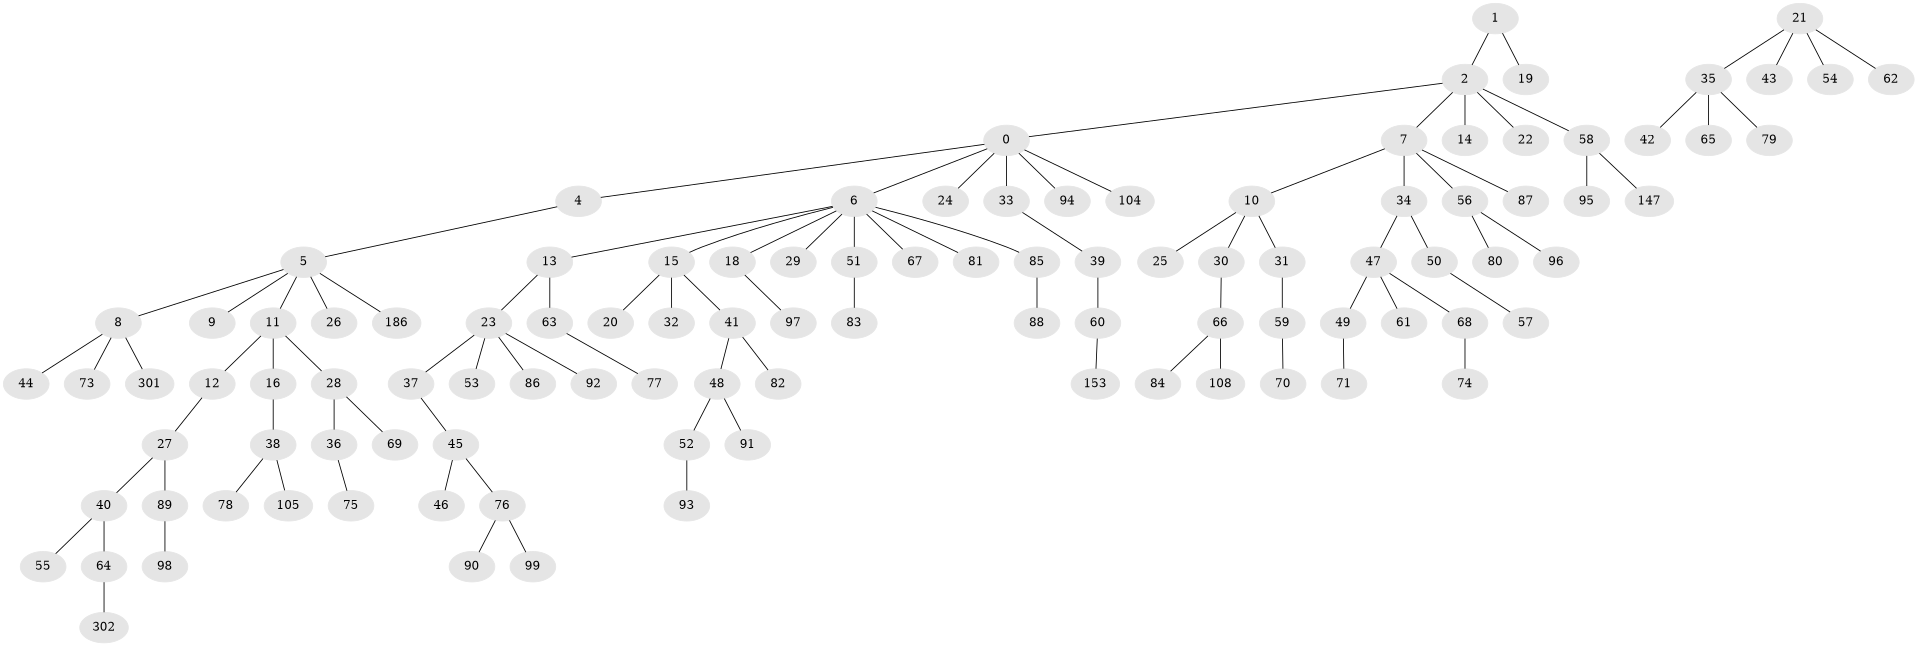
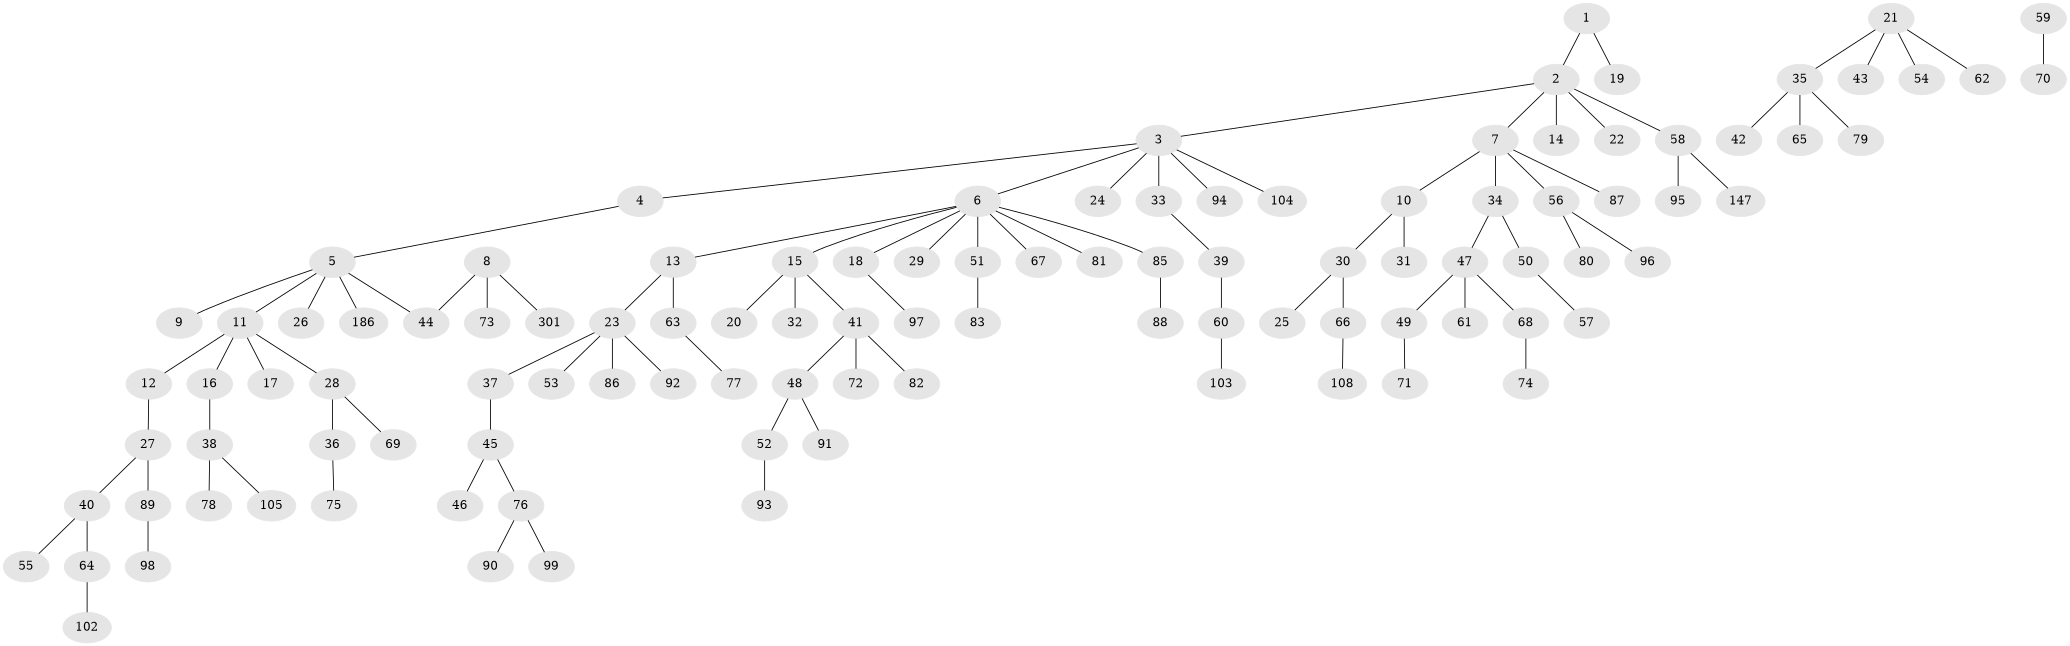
node "0": label "0" -> "3"
edge "10" -- "25": now "30" -- "25"
edge "5" -- "8": now "5" -- "44"
edge "31" -- "59": removed
node "17": added
node "72": added
node "153": label "153" -> "103"
node "84": removed
node "302": label "302" -> "102"
